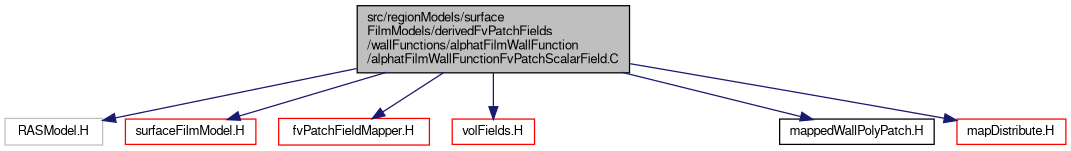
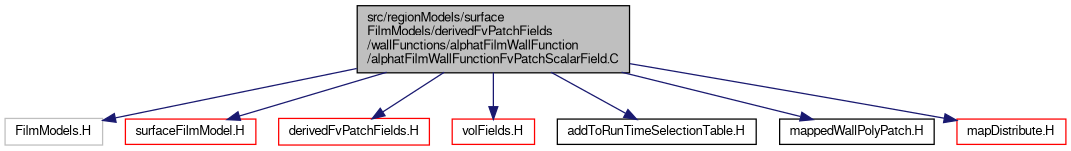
node "RASModel.H": label "RASModel.H" -> "FilmModels.H"
node "fvPatchFieldMapper.H": label "fvPatchFieldMapper.H" -> "derivedFvPatchFields.H"
node "addToRunTimeSelectionTable.H": added
